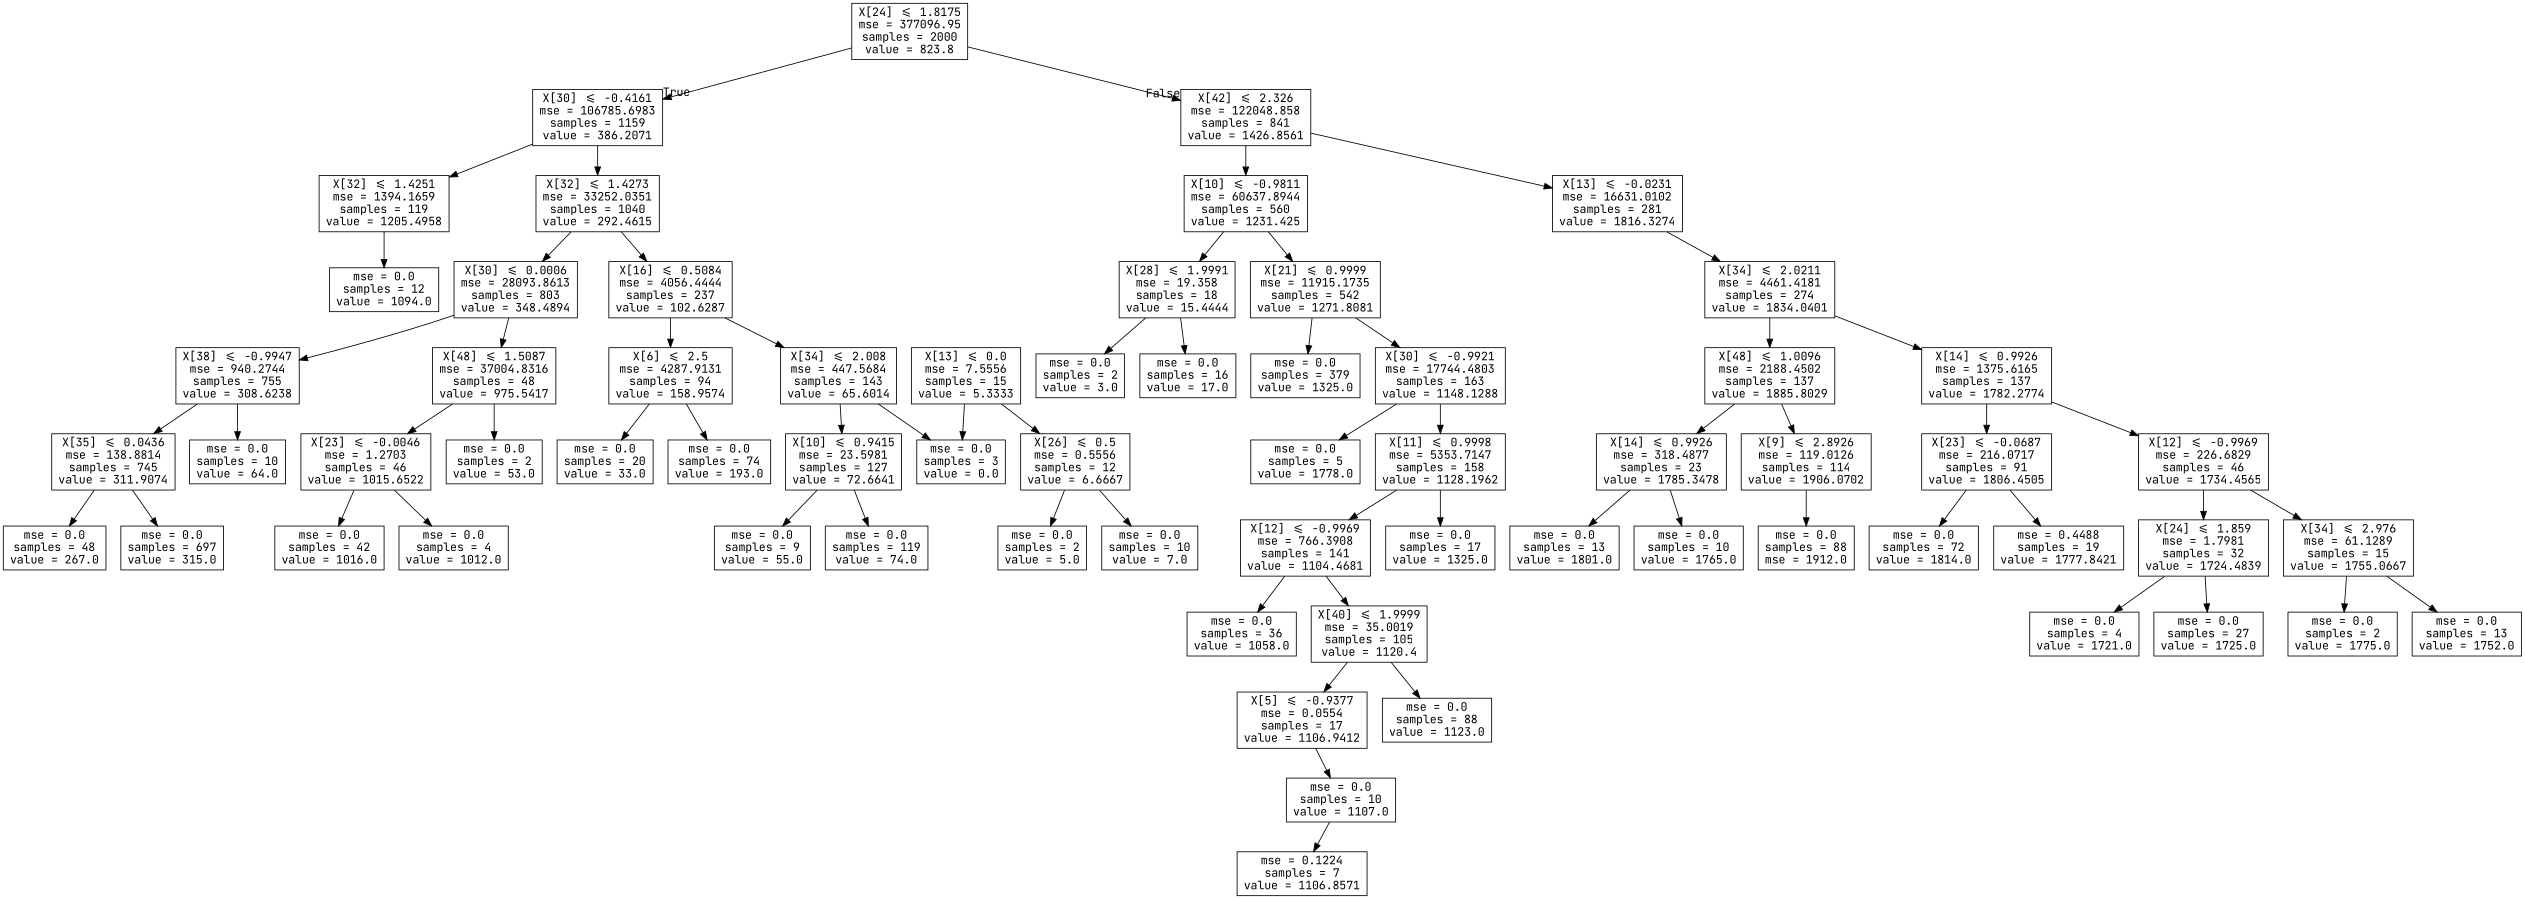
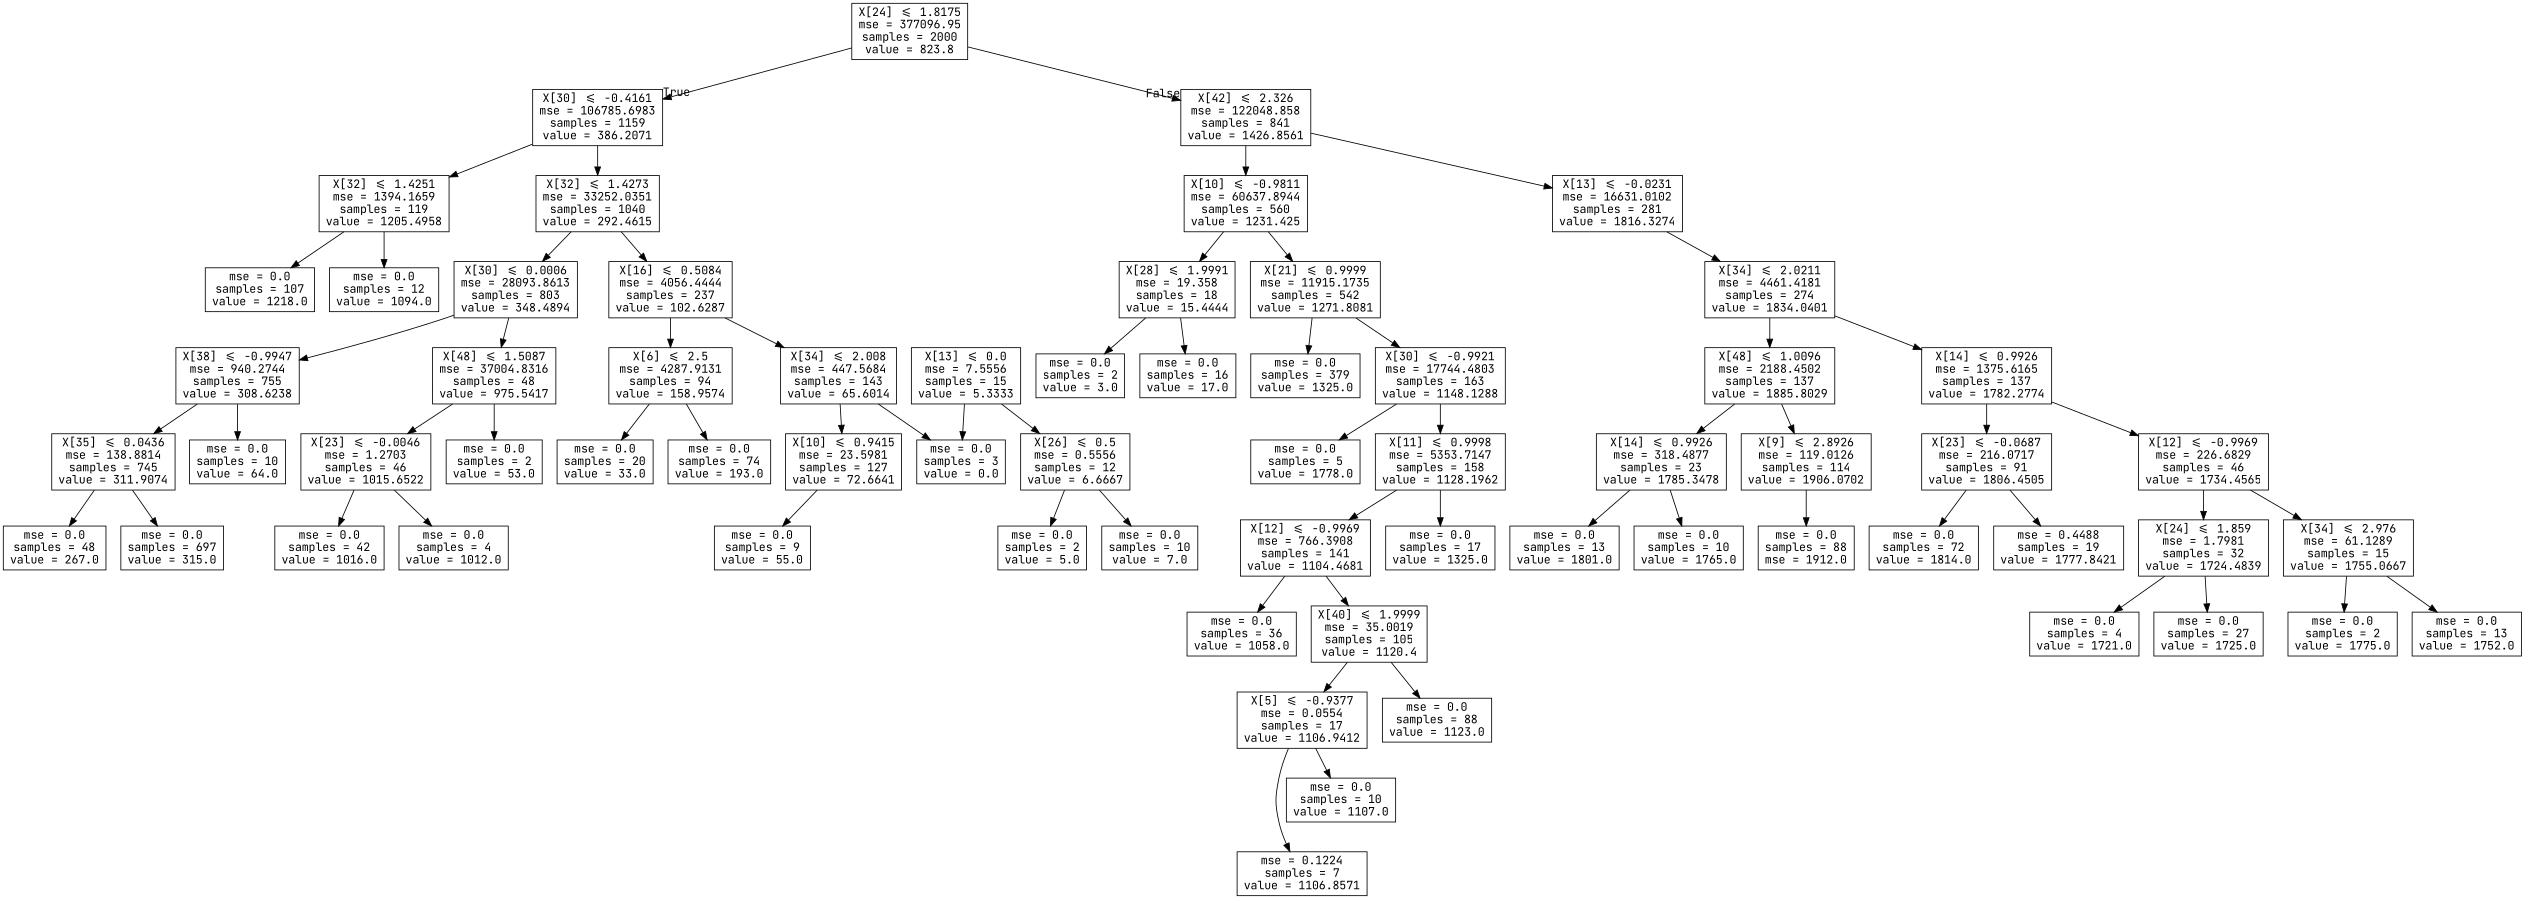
node "mse = 0.0 samples = 107 value = 1218.0": added
node "mse = 0.0 samples = 119 value = 74.0": removed
edge "mse = 0.0 samples = 10 value = 1107.0" -> "mse = 0.1224 samples = 7 value = 1106.8571": now "X[5] <= -0.9377 mse = 0.0554 samples = 17 value = 1106.9412" -> "mse = 0.1224 samples = 7 value = 1106.8571"
